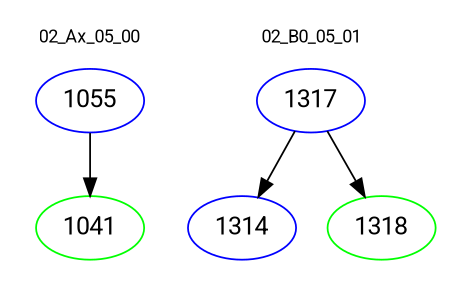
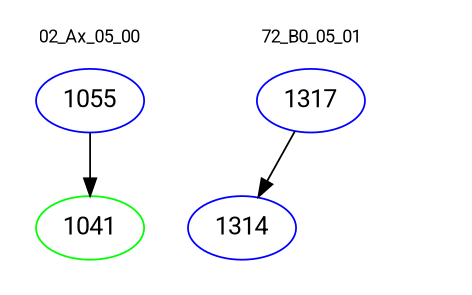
cluster "02_B0_05_01": label "02_B0_05_01" -> "72_B0_05_01"
node "1318": removed
